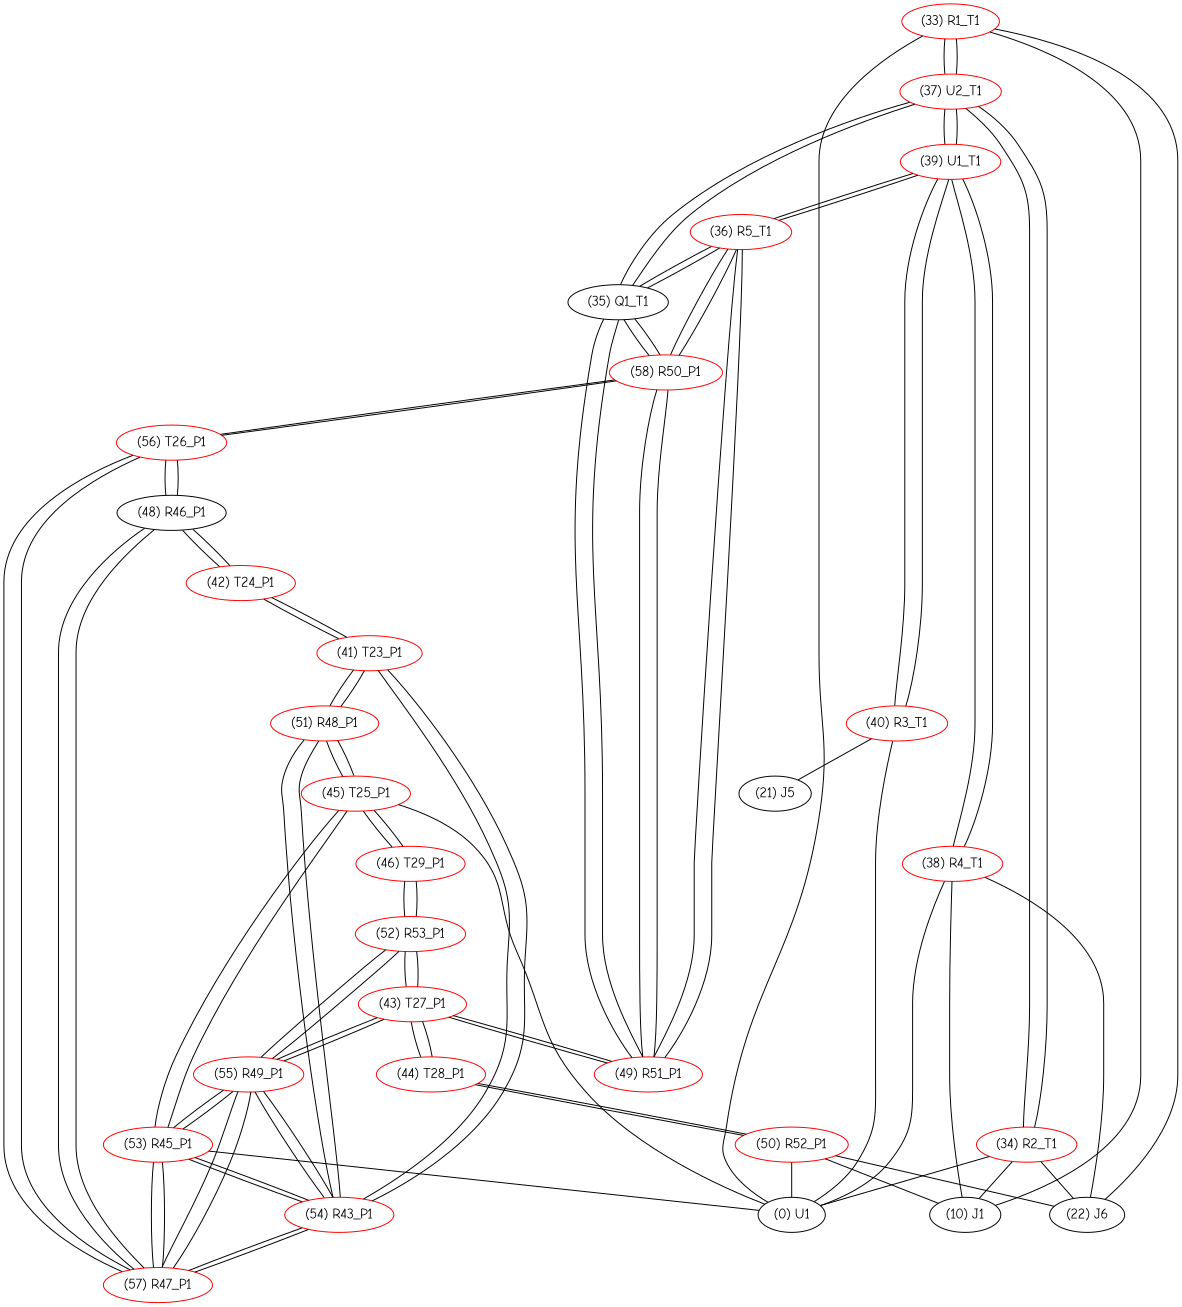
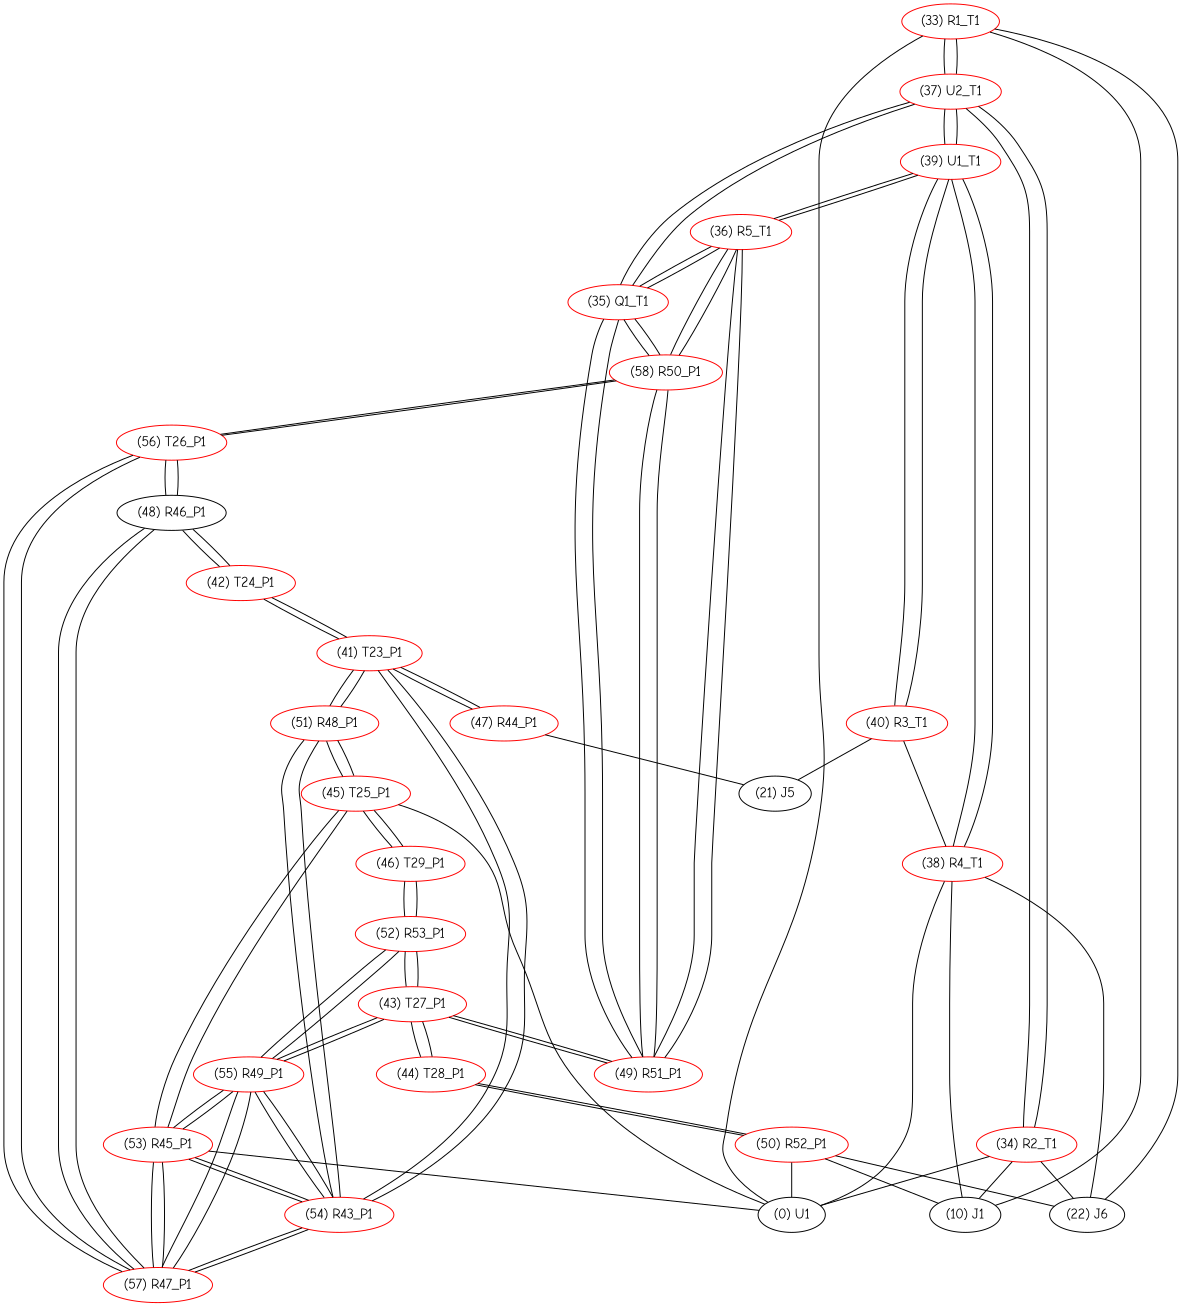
node "(35) Q1_T1": color black -> red
node "(47) R44_P1": added
edge "(40) R3_T1" -- "(0) U1": now "(40) R3_T1" -- "(38) R4_T1"
